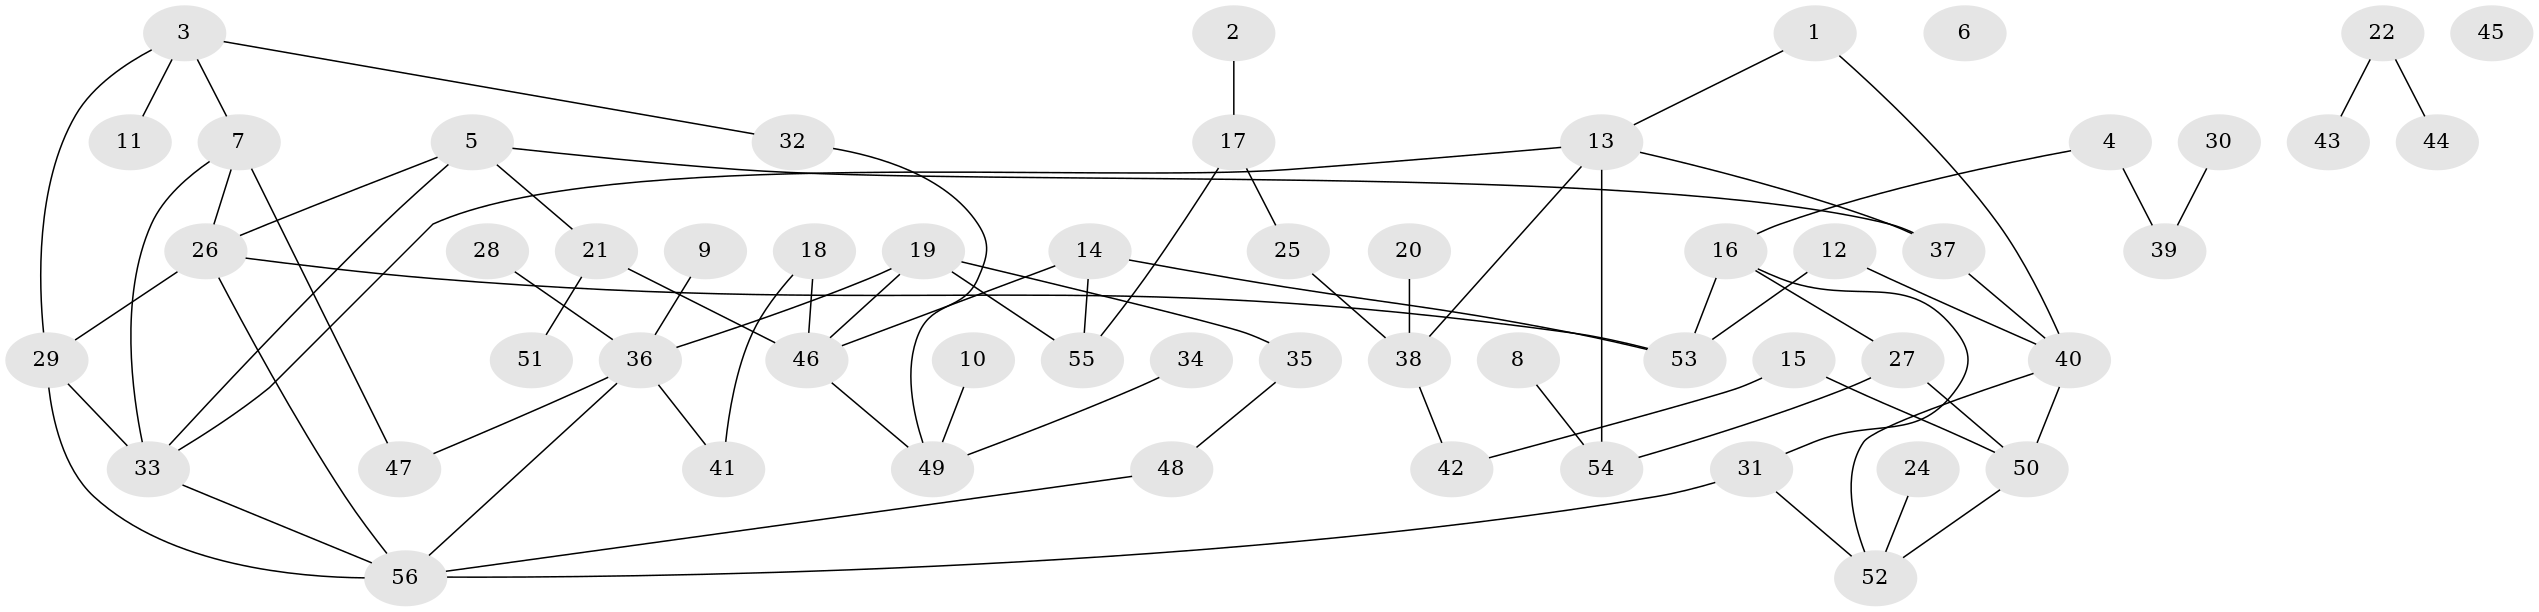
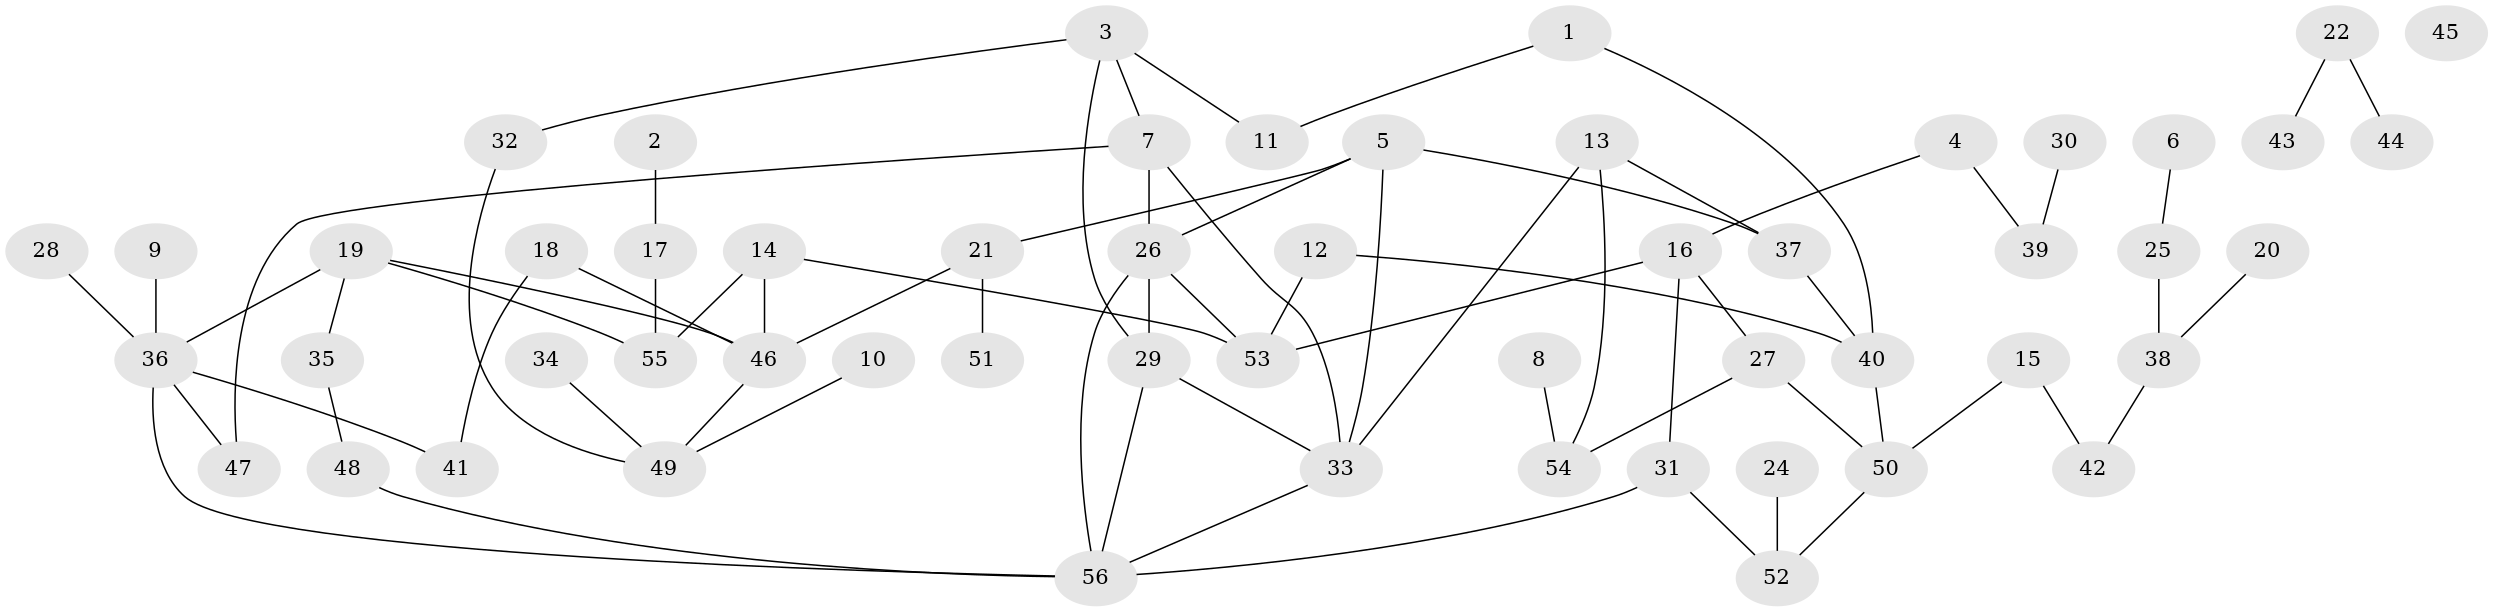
edge "1" -- "13": now "1" -- "11"
edge "17" -- "25": now "6" -- "25"
edge "13" -- "38": removed
edge "40" -- "52": removed
